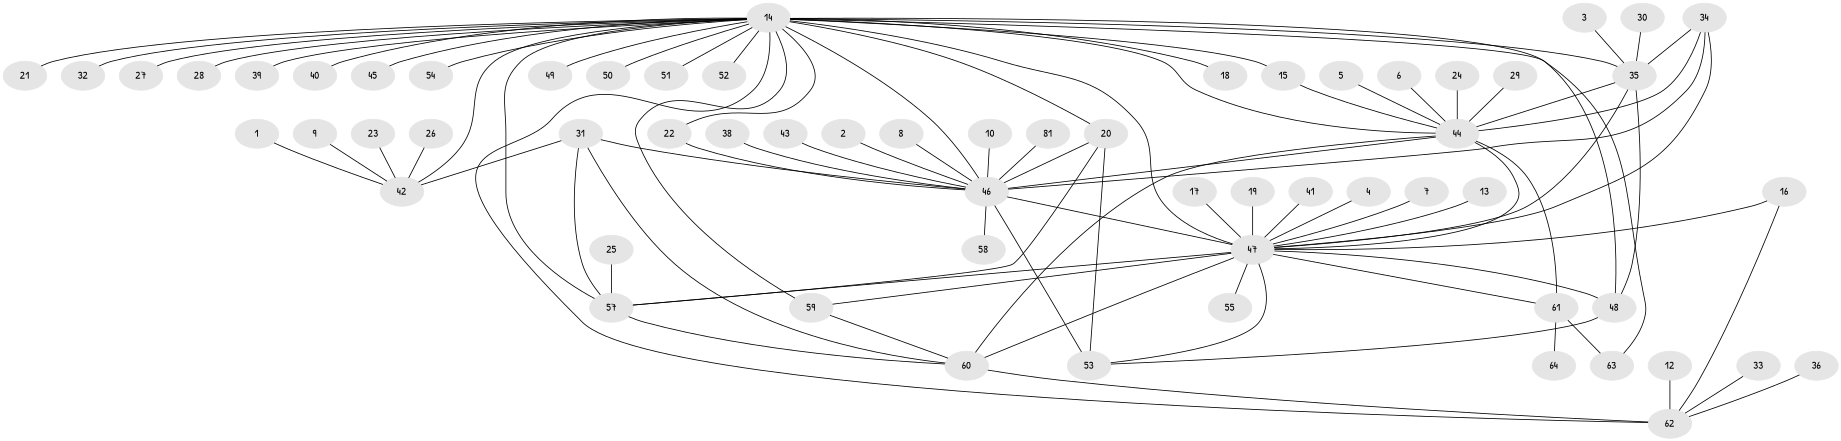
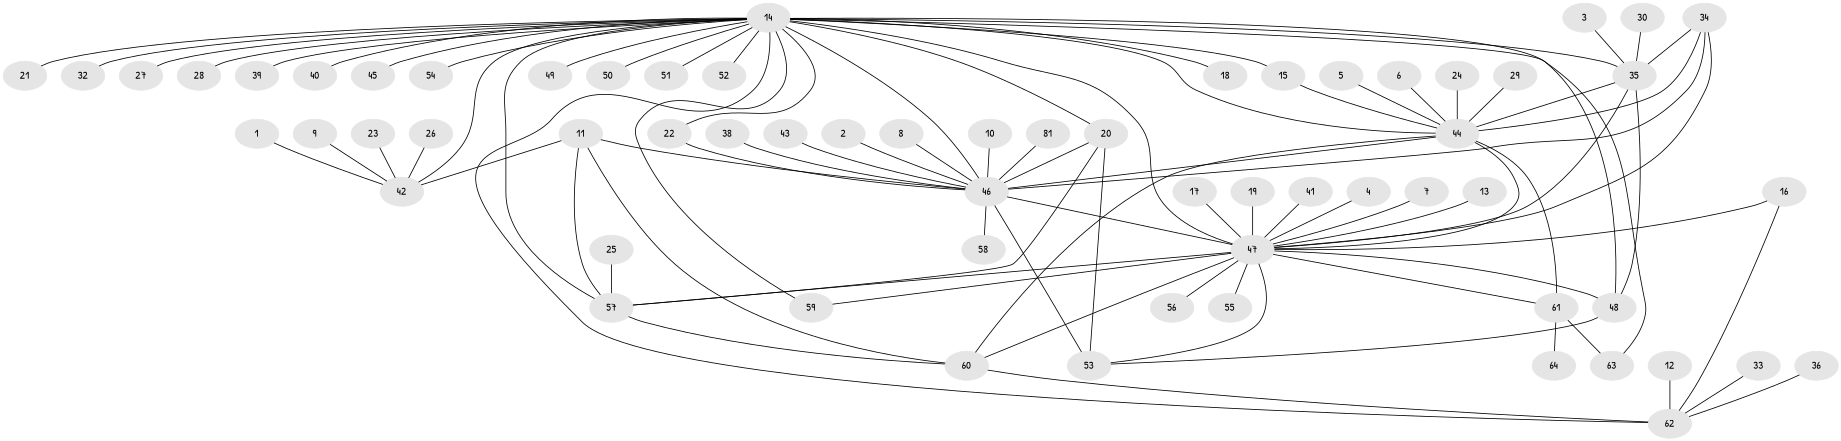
node "31": label "31" -> "11"
node "56": added
edge "59" -- "60": removed
